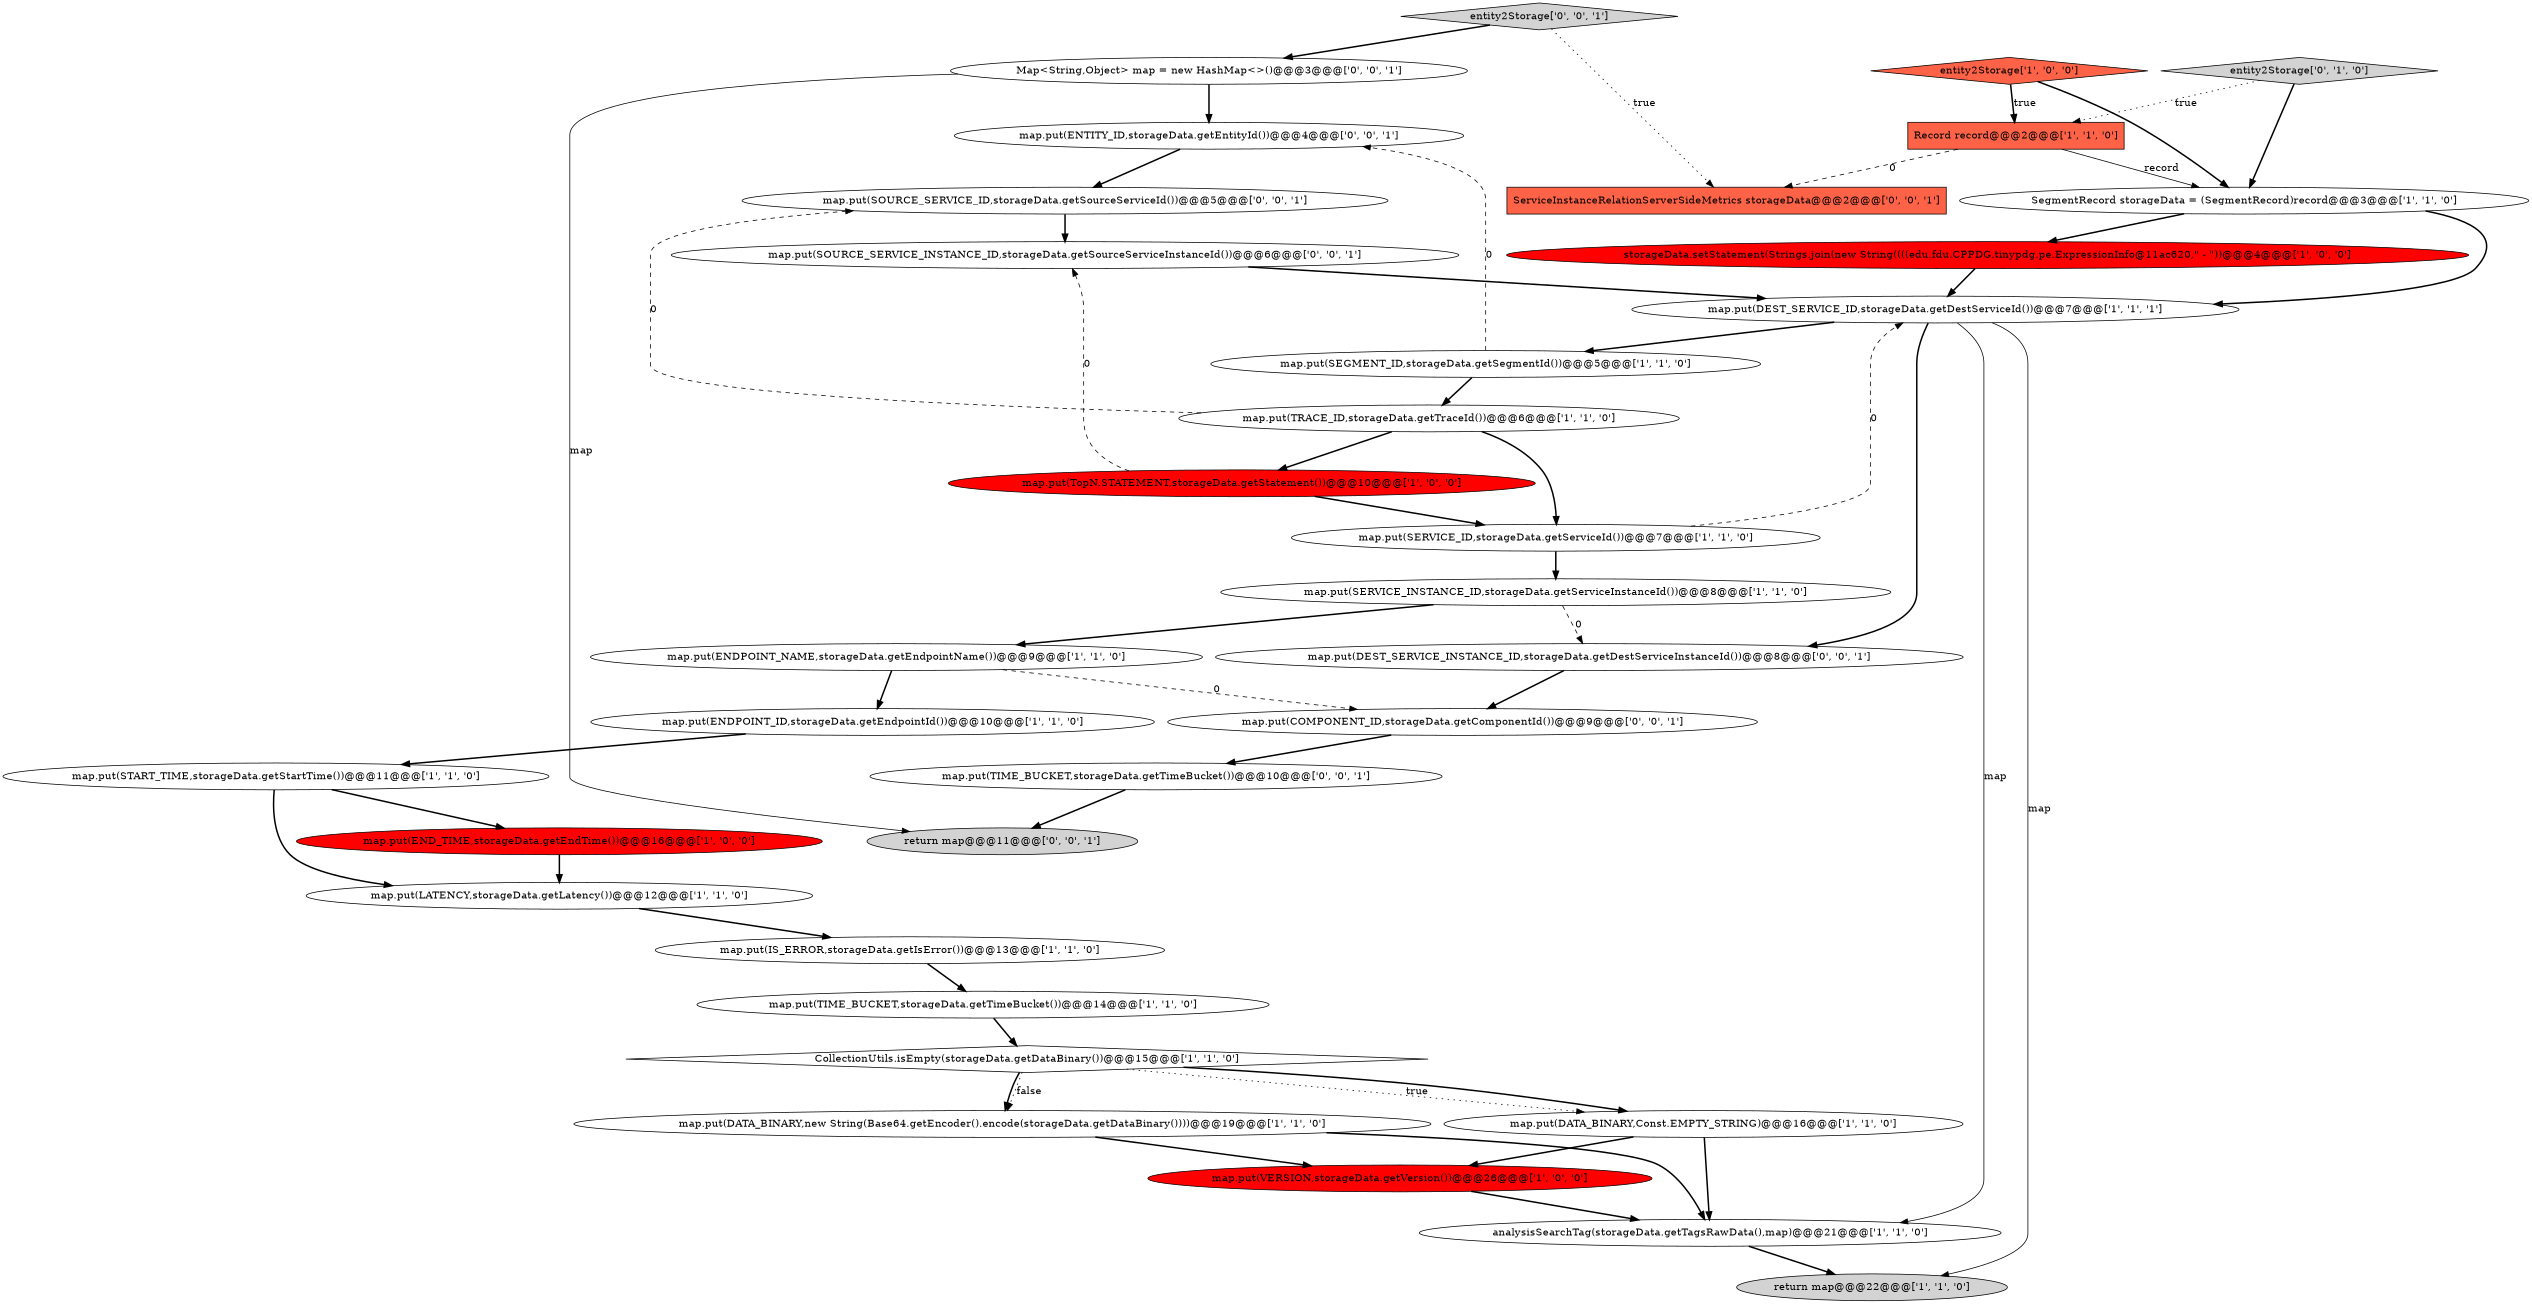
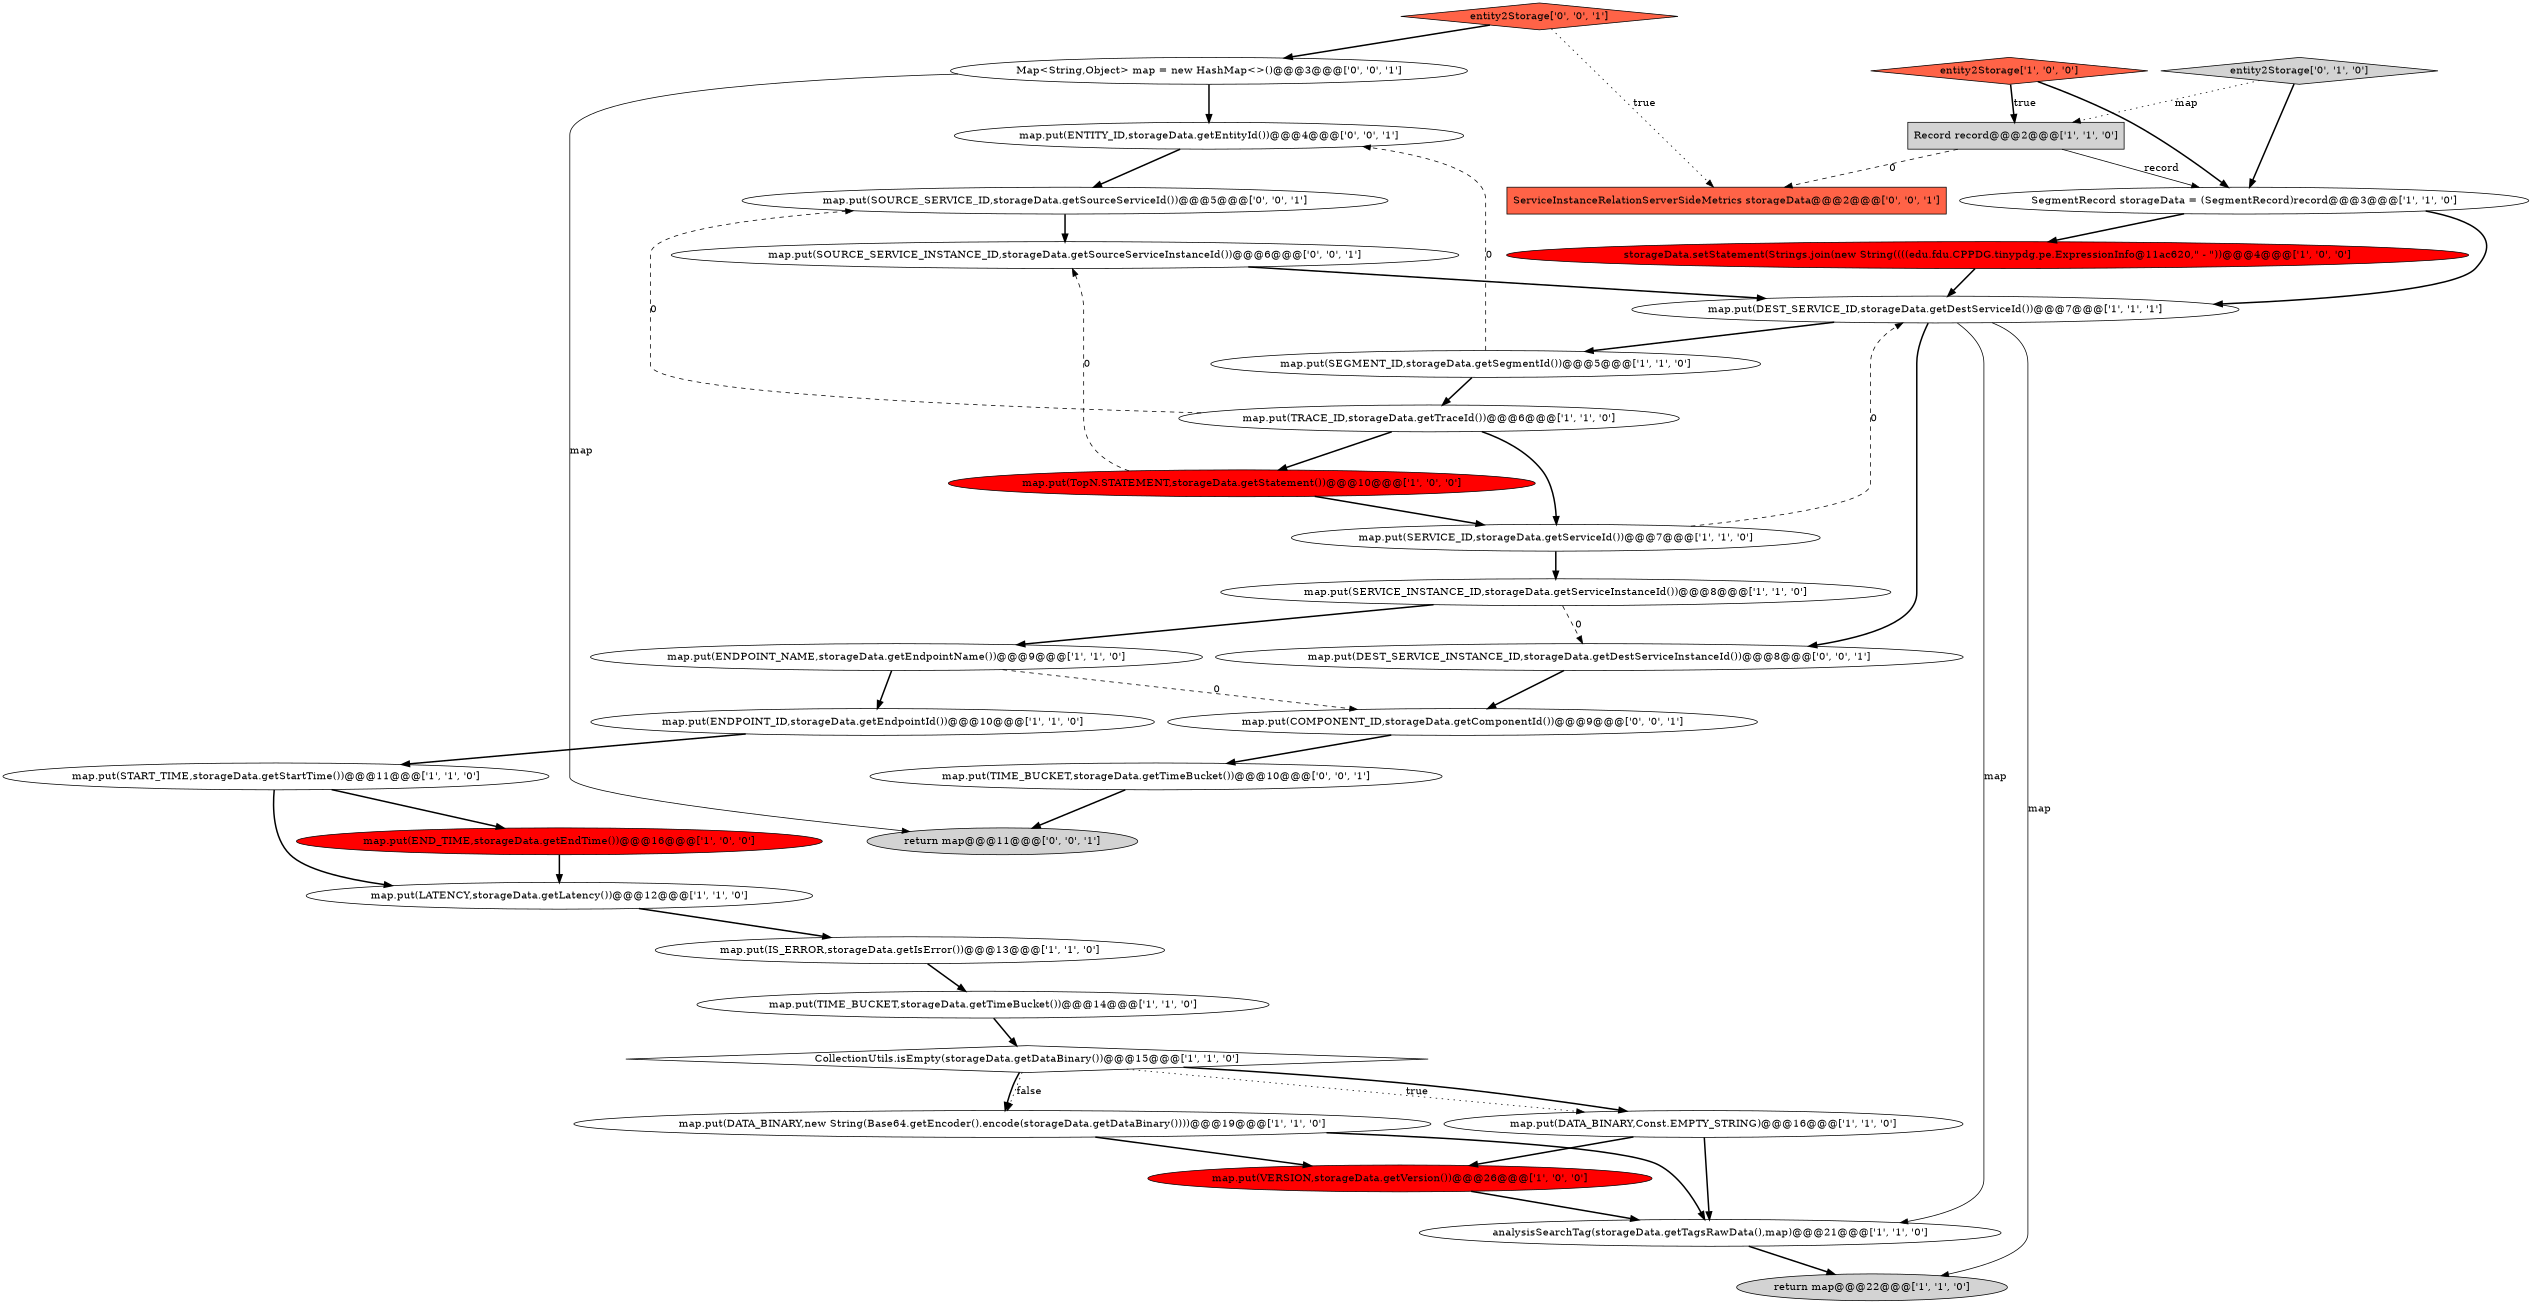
node "entity2Storage['0', '0', '1']": fillcolor lightgray -> tomato
edge "entity2Storage['0', '1', '0']" -> "Record record@@@2@@@['1', '1', '0']": label "true" -> "map"
node "Record record@@@2@@@['1', '1', '0']": fillcolor tomato -> lightgray
